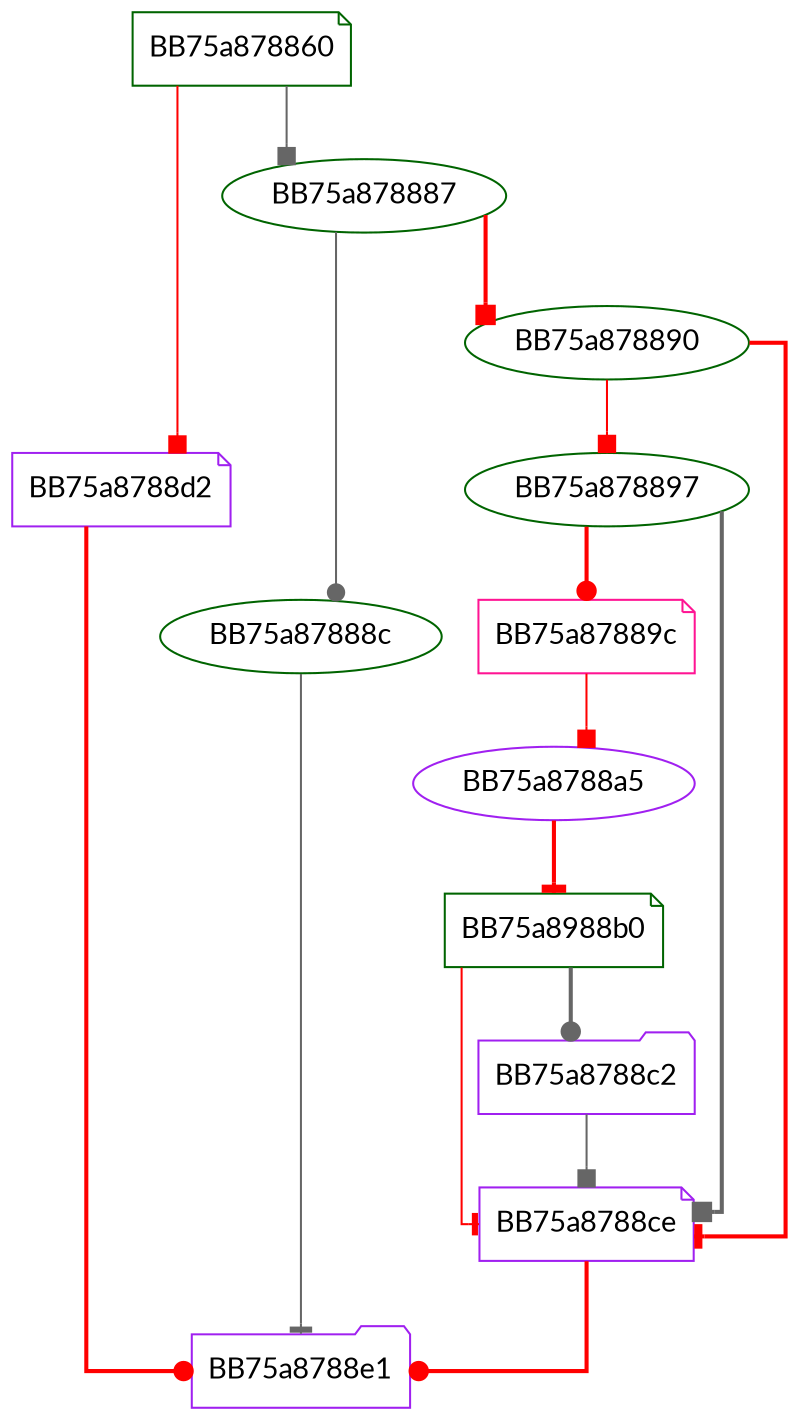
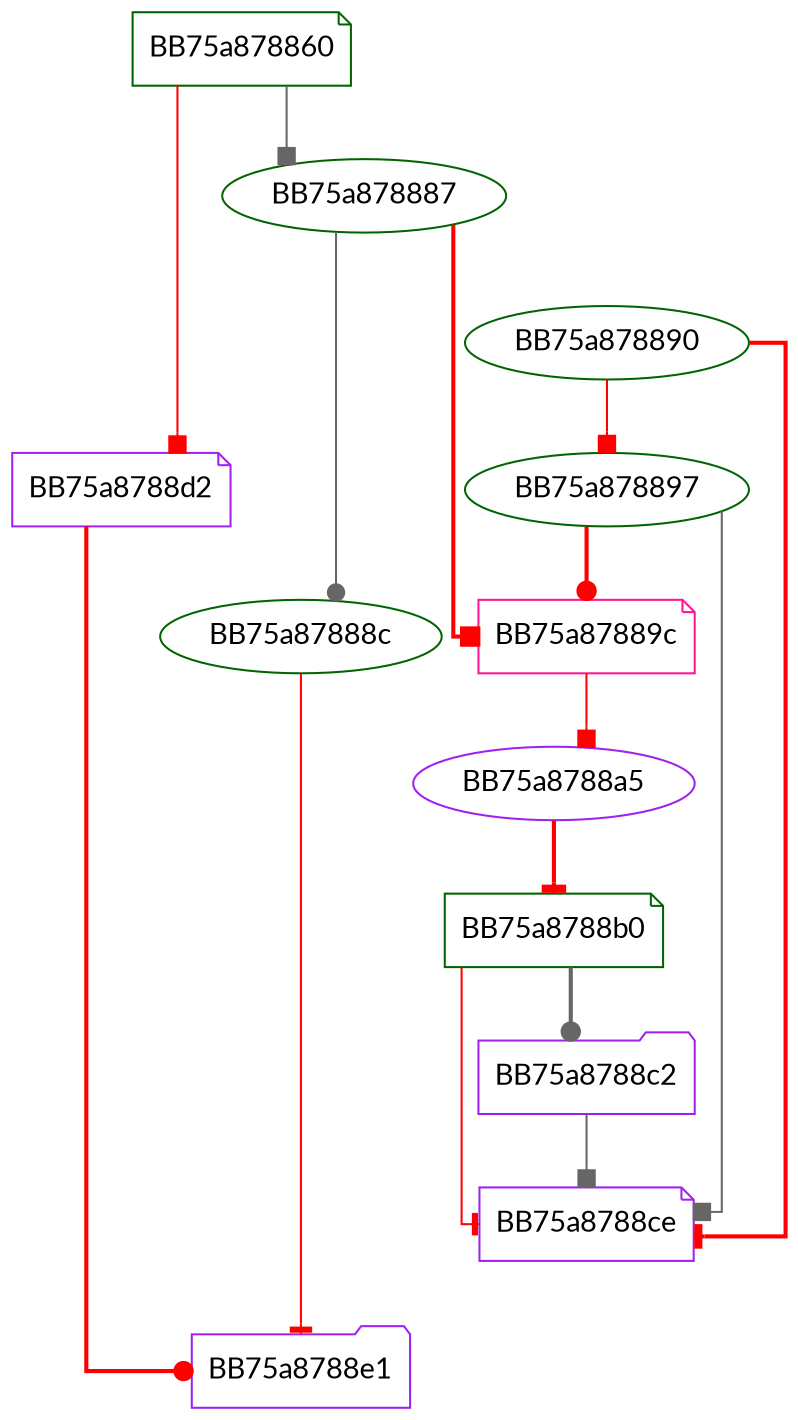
edge "BB75a878887" -> "BB75a878890": now "BB75a878887" -> "BB75a87889c"
edge "BB75a878897" -> "BB75a8788ce": style bold -> solid
node "BB75a8988b0": label "BB75a8988b0" -> "BB75a8788b0"
edge "BB75a87888c" -> "BB75a8788e1": color gray40 -> red
edge "BB75a8788ce" -> "BB75a8788e1": removed
